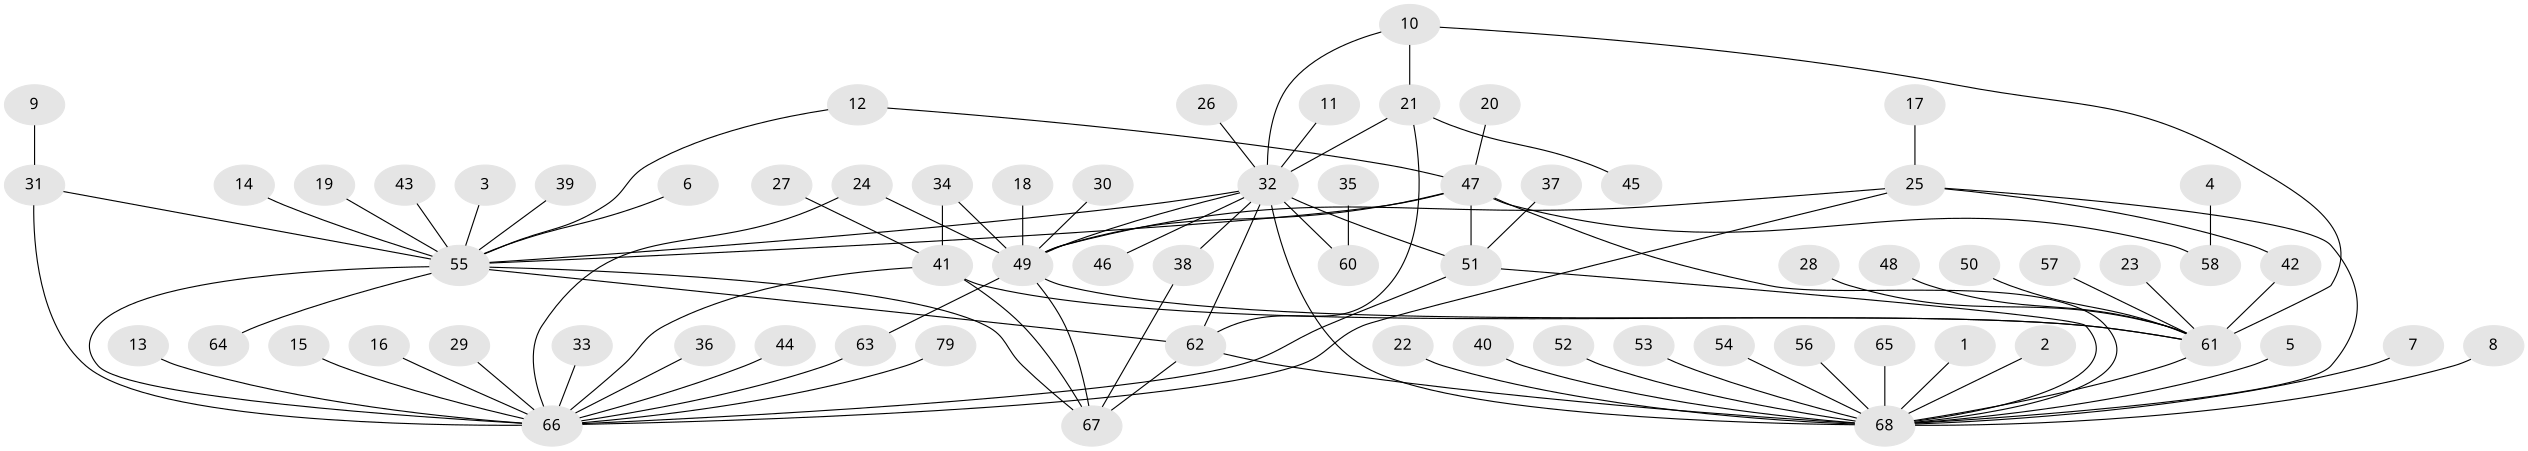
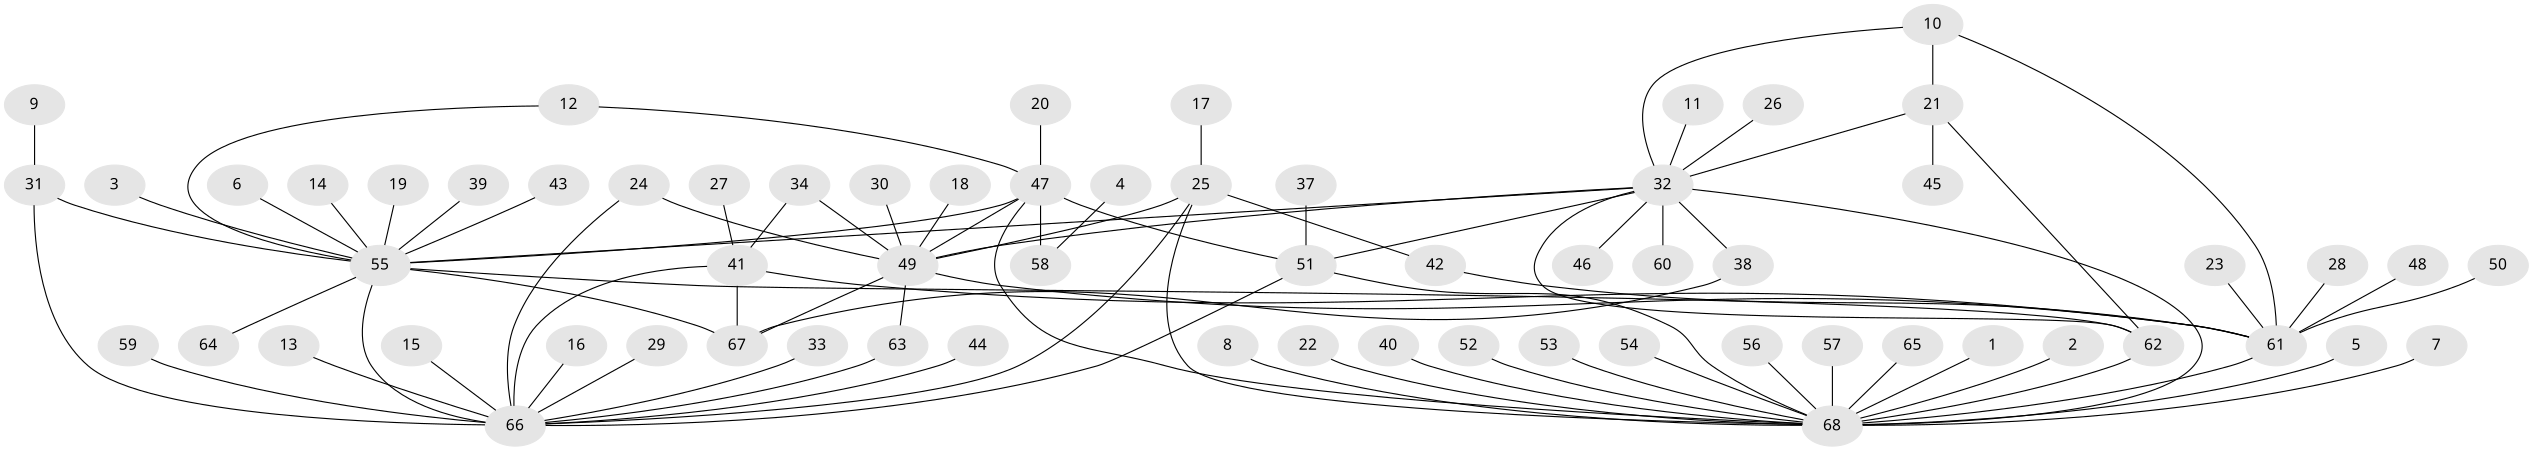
node "35": removed
edge "57" -- "61": now "57" -- "68"
node "36": removed
node "79": label "79" -> "59"
edge "62" -- "67": removed
